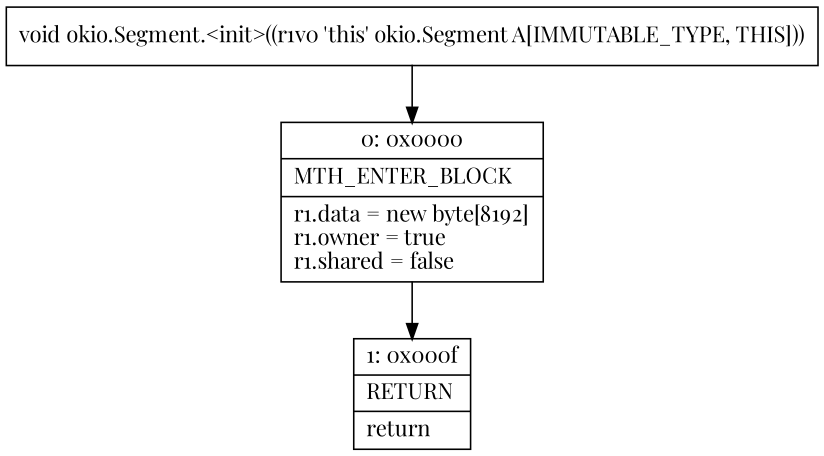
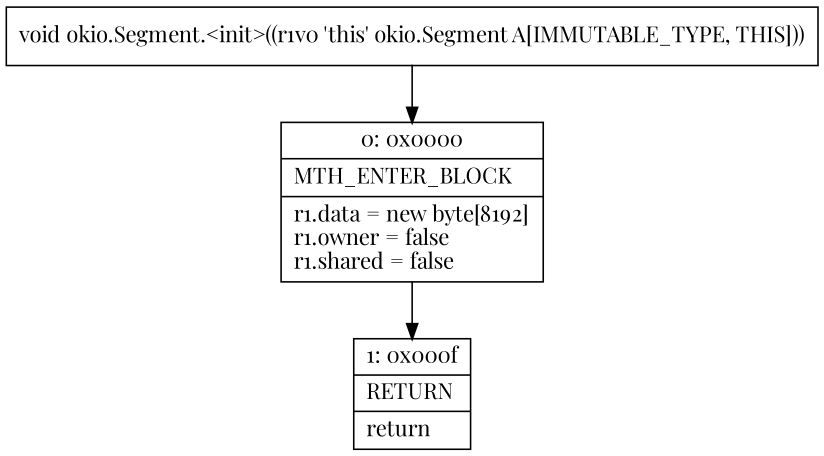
node "0: 0x0000": text "r1.owner = true" -> "r1.owner = false"
